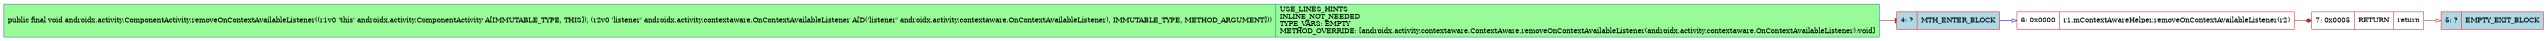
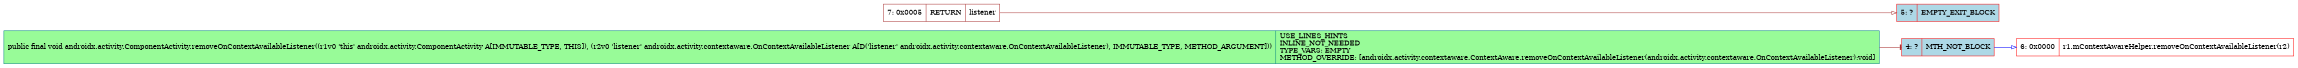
node "4: ?": text "MTH_ENTER_BLOCK" -> "MTH_NOT_BLOCK"
node "7: 0x0005": text "return" -> "listener"
edge "6: 0x0000" -> "7: 0x0005": removed
